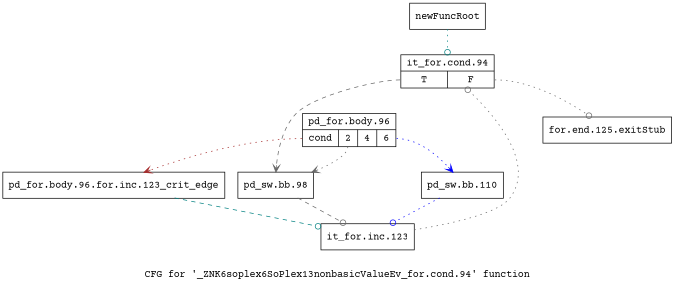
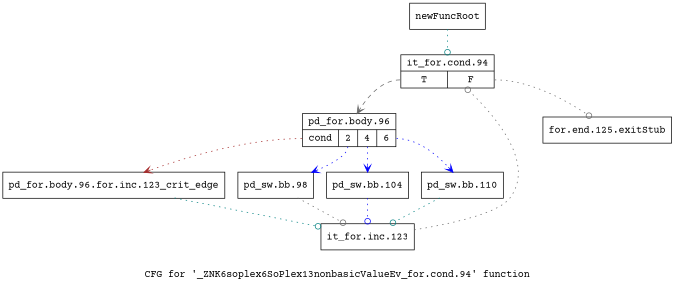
edge "it_for.cond.94" -> "pd_sw.bb.98": now "it_for.cond.94" -> "pd_for.body.96"
edge "pd_for.body.96" -> "pd_sw.bb.98": color gray40 -> blue
node "pd_sw.bb.104": added
edge "pd_sw.bb.98" -> "it_for.inc.123": style dashed -> dotted
edge "pd_sw.bb.110" -> "it_for.inc.123": color blue -> teal
edge "pd_for.body.96.for.inc.123_crit_edge" -> "it_for.inc.123": style dashed -> dotted
